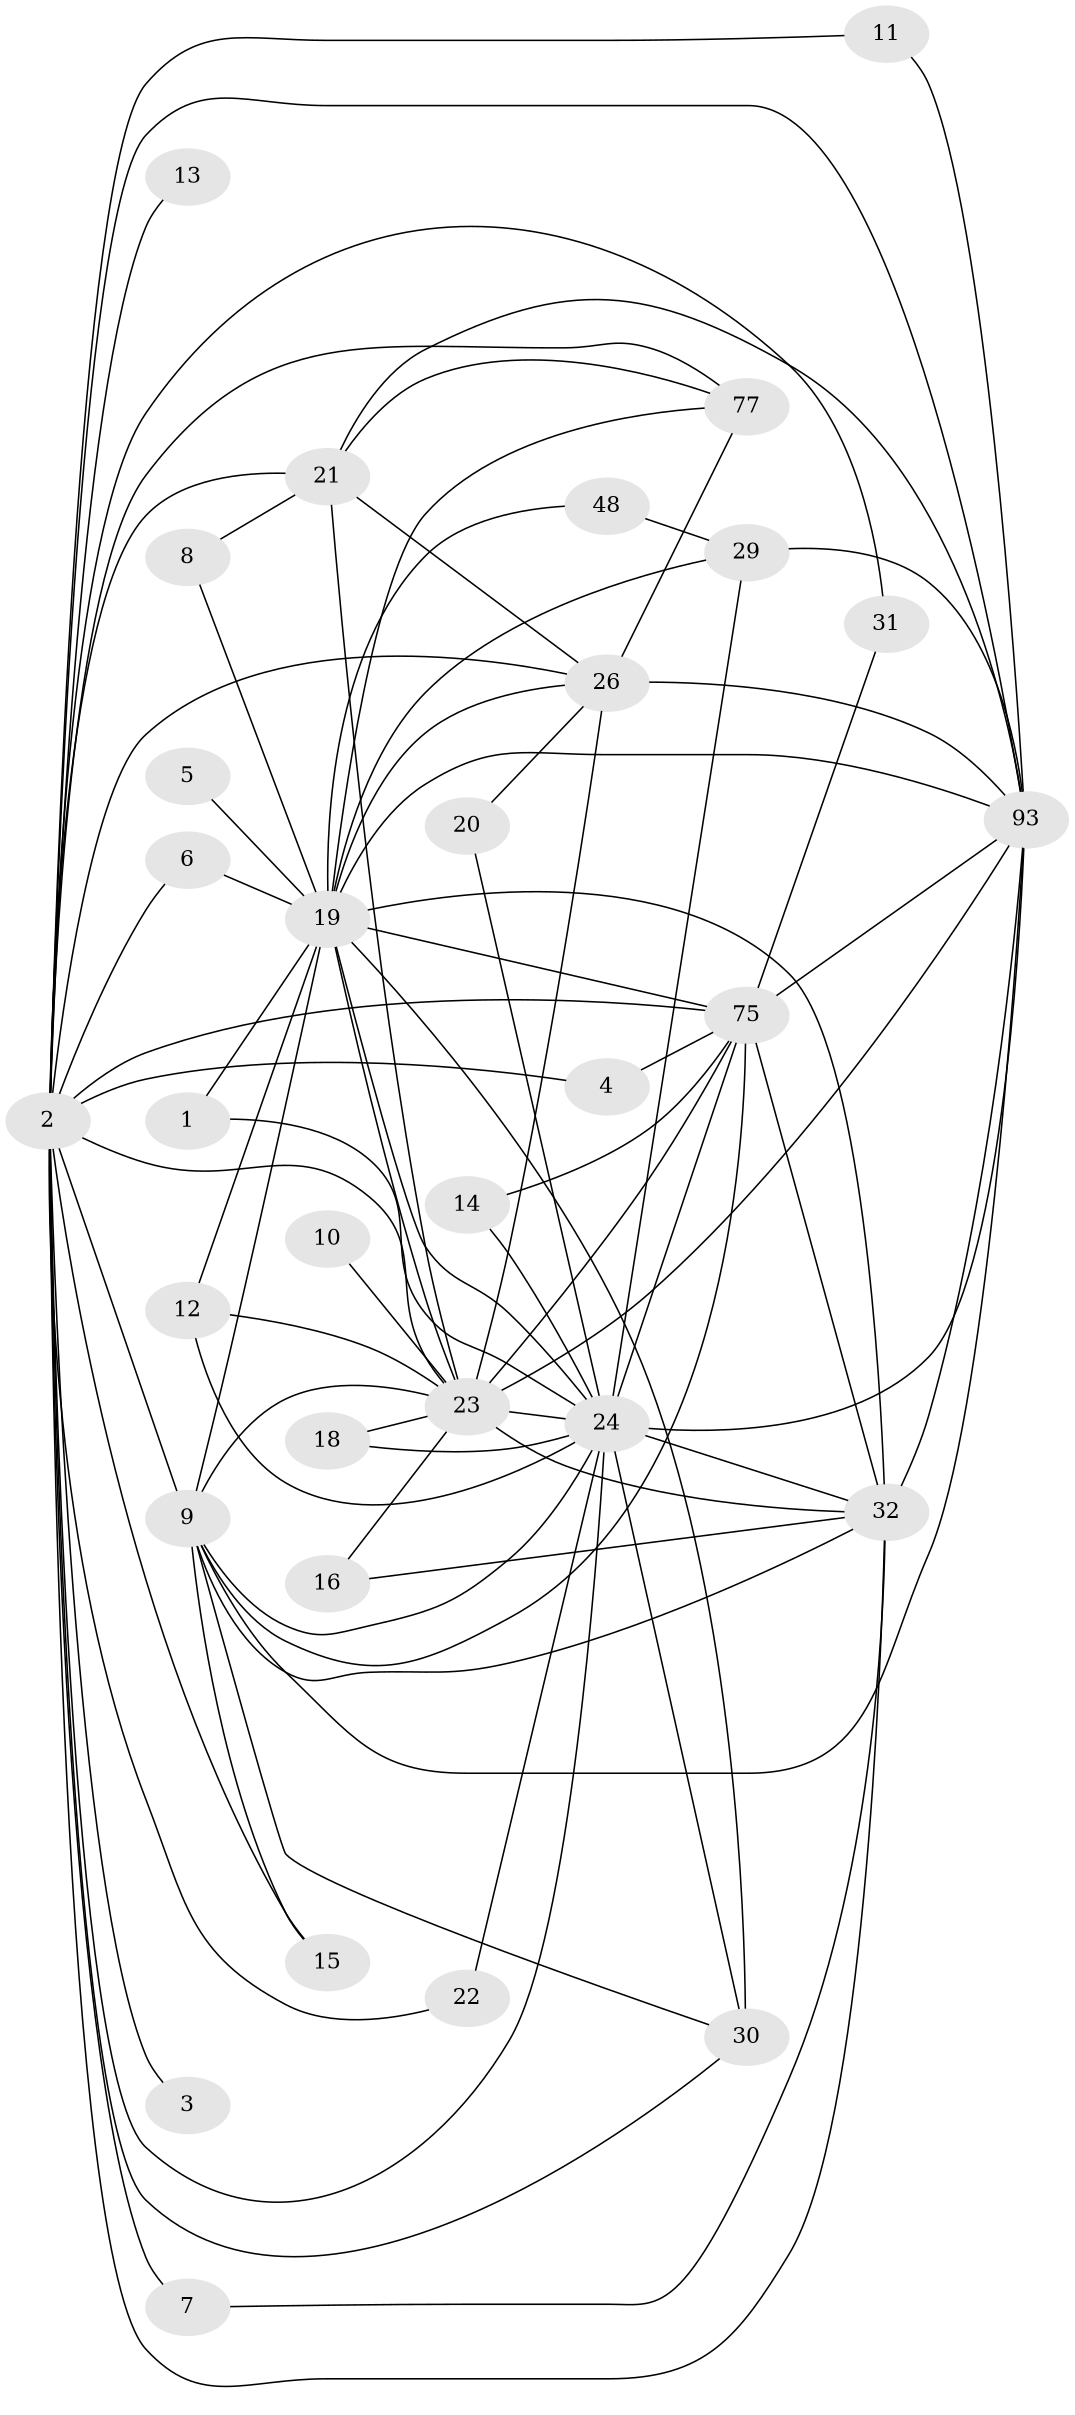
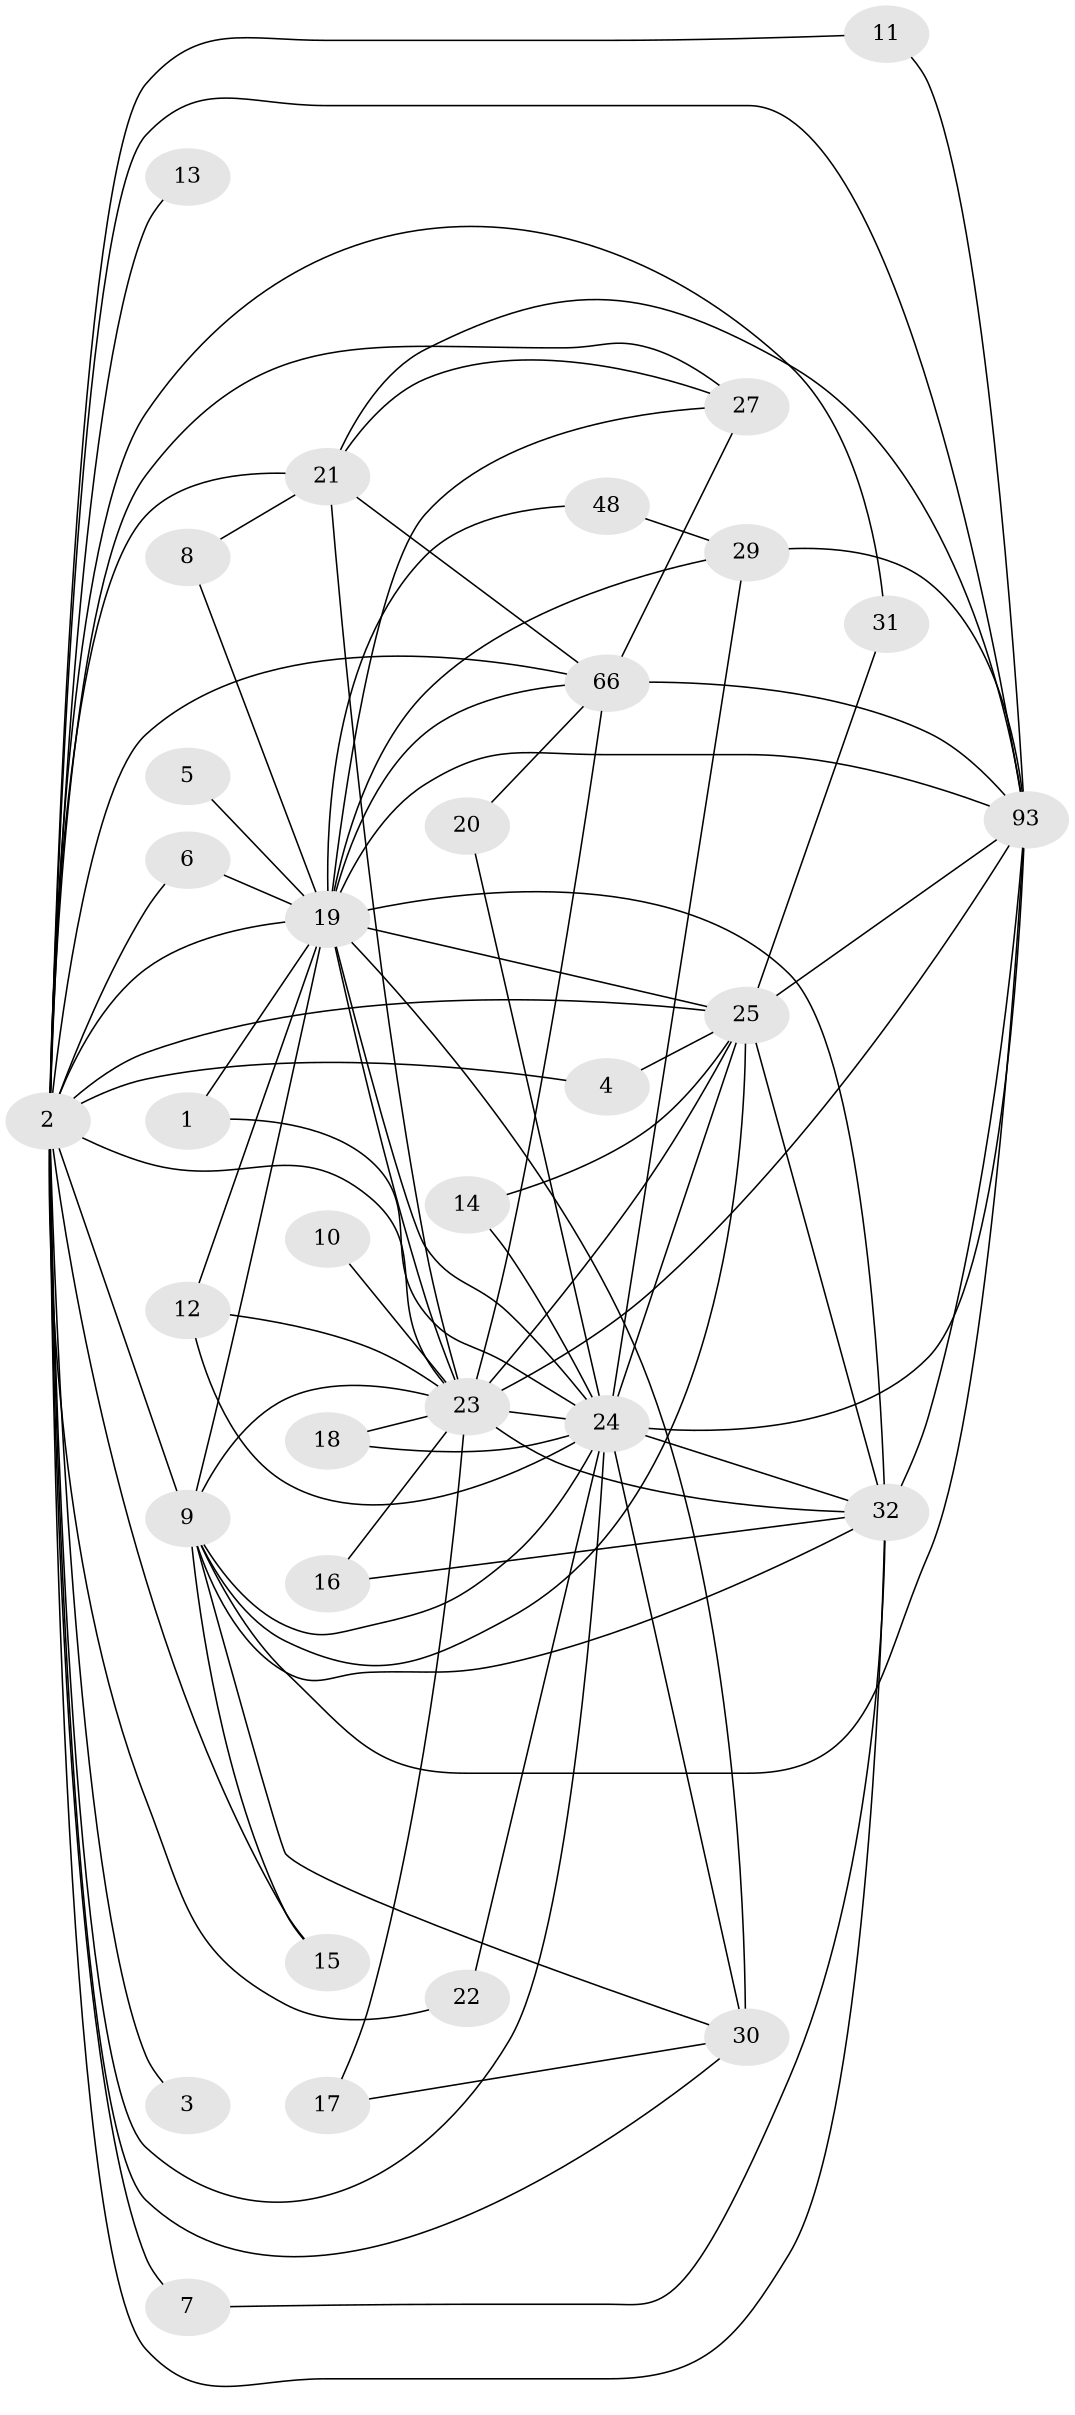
node "77": label "77" -> "27"
node "26": label "26" -> "66"
edge "19" -- "2": added
node "75": label "75" -> "25"
node "17": added
